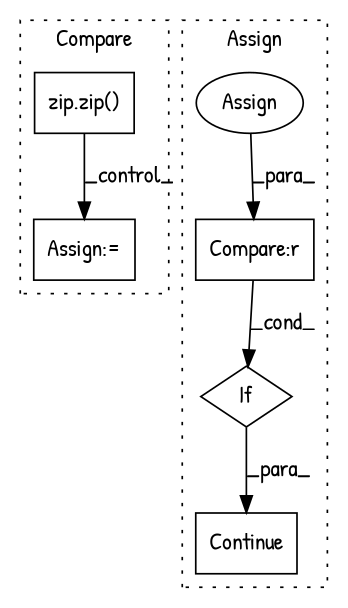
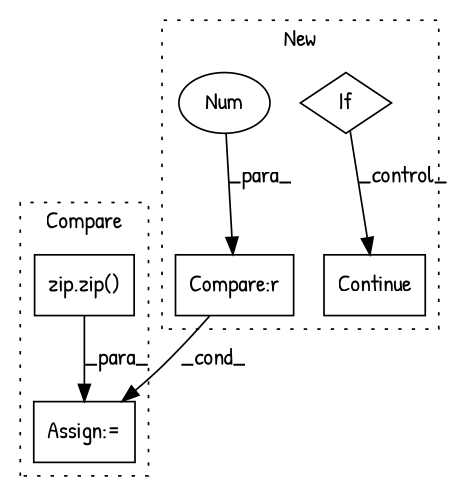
cluster "Assign": label "Assign" -> "New"
node "Assign": label "Assign" -> "Num"
edge "zip.zip()" -> "Assign:=": label "_control_" -> "_para_"
edge "Compare:r" -> "If": now "Compare:r" -> "Assign:="
edge "If" -> "Continue": label "_para_" -> "_control_"
